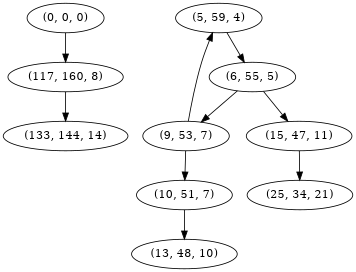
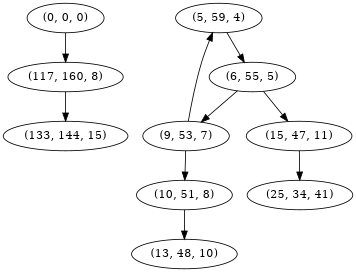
node "(133, 144, 14)": label "(133, 144, 14)" -> "(133, 144, 15)"
node "(10, 51, 7)": label "(10, 51, 7)" -> "(10, 51, 8)"
node "(25, 34, 21)": label "(25, 34, 21)" -> "(25, 34, 41)"
